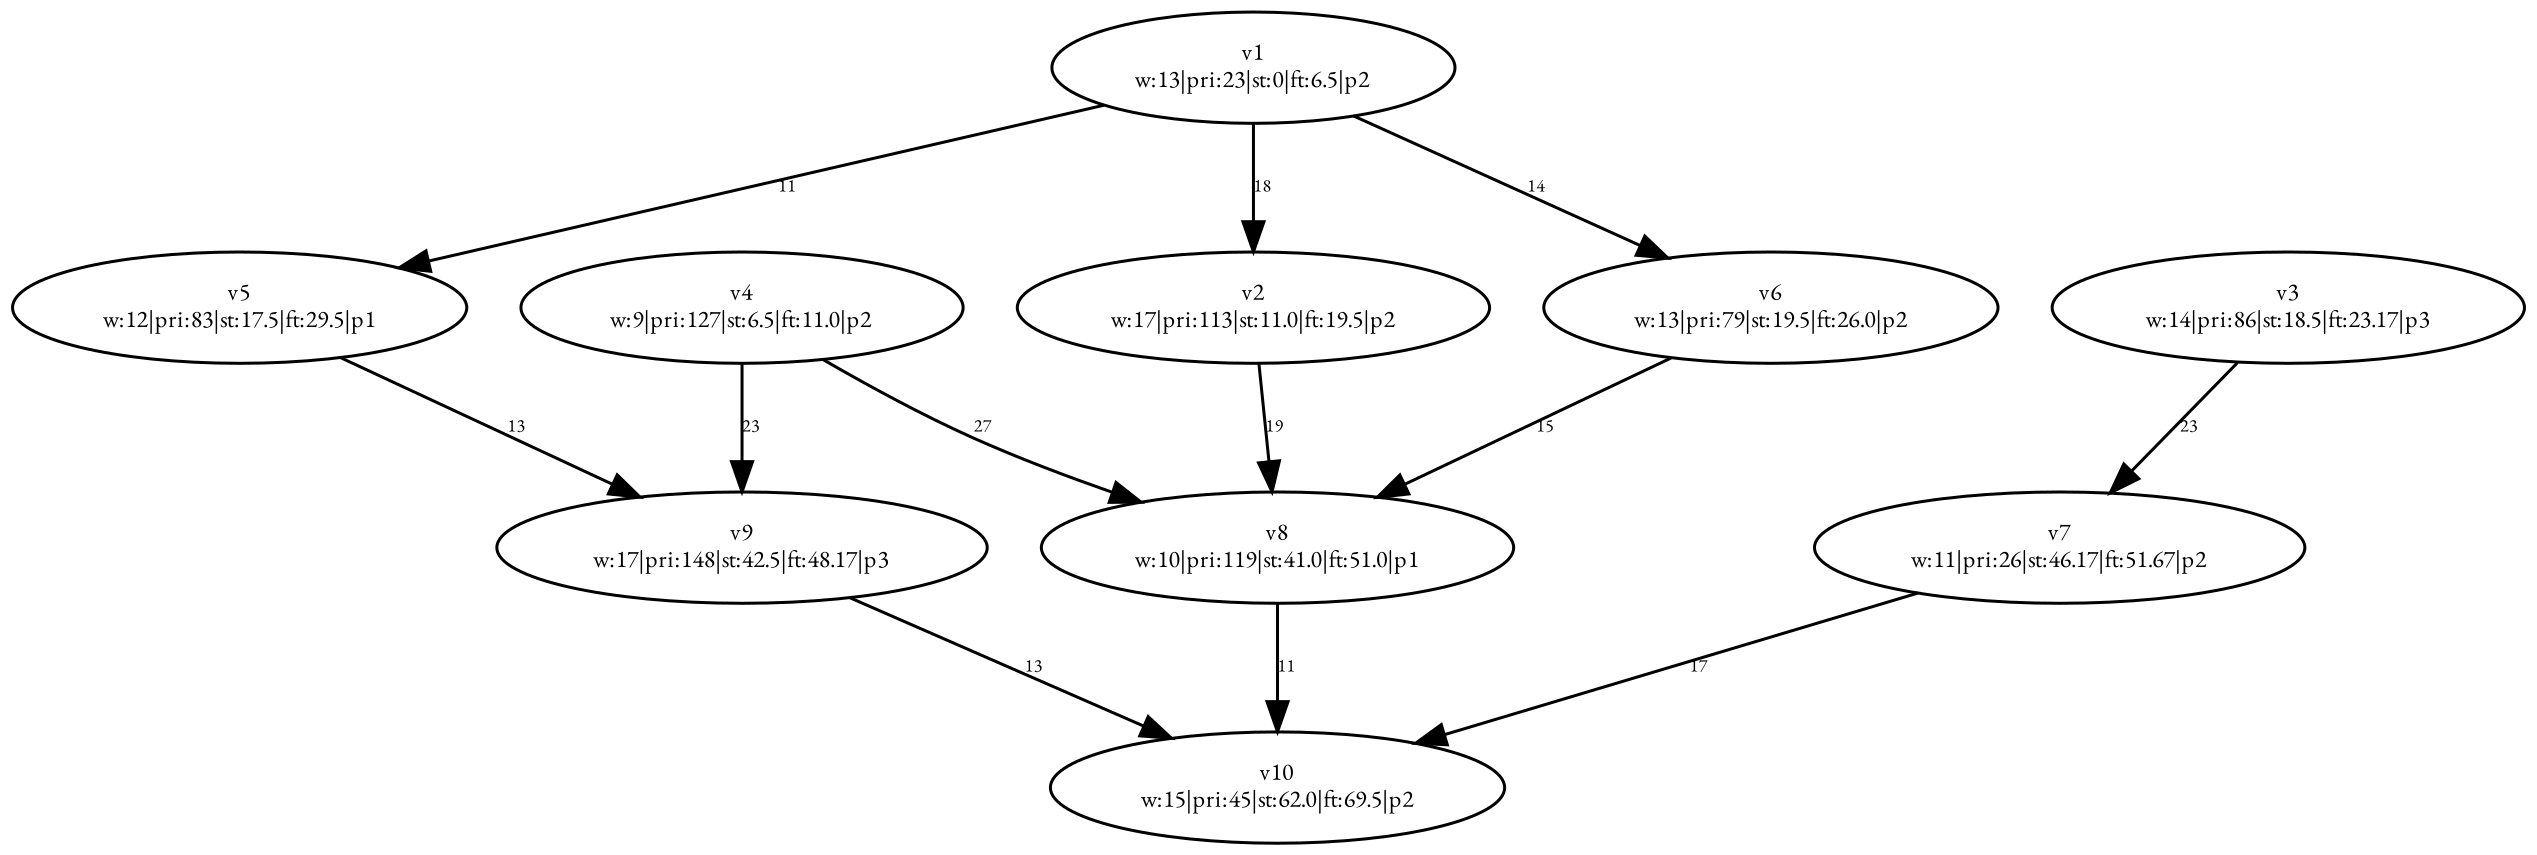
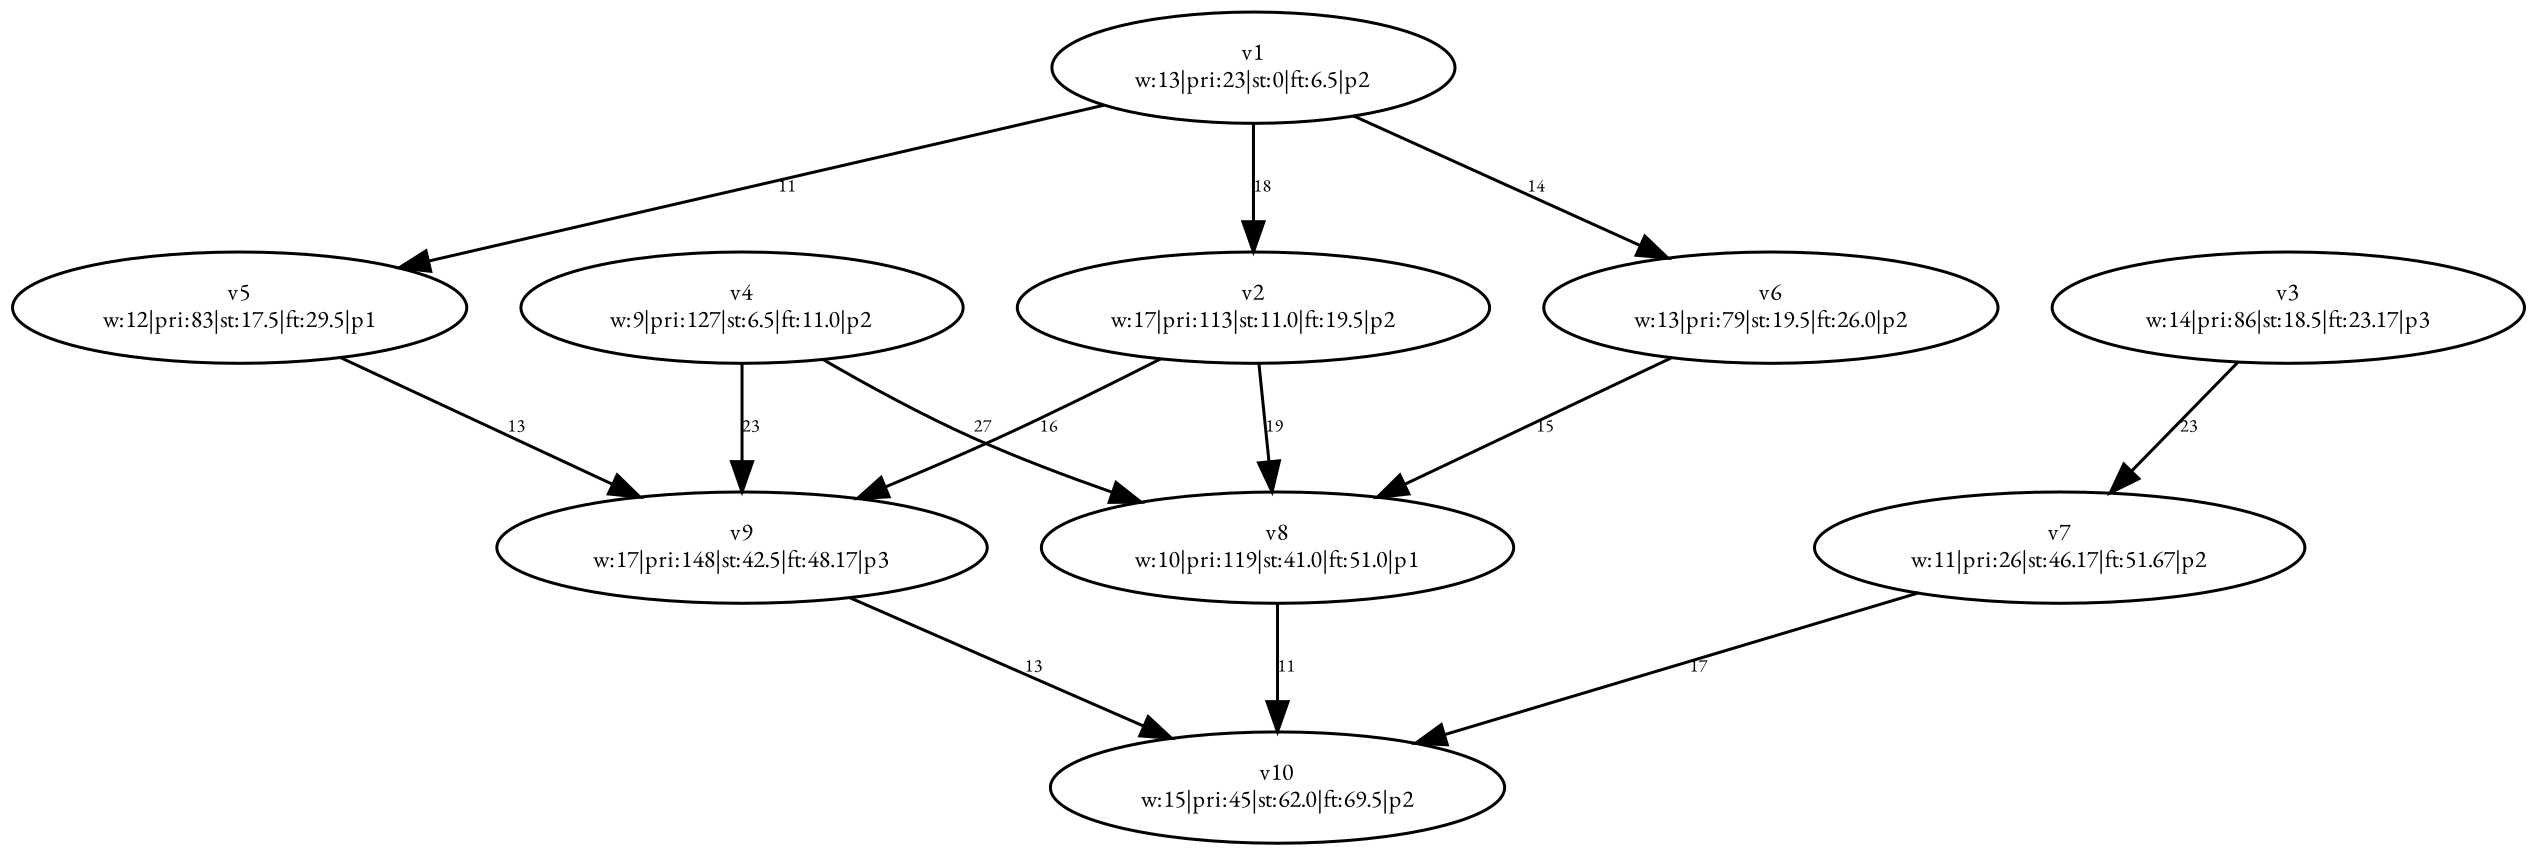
edge "v2 w:17|pri:113|st:11.0|ft:19.5|p2" -> "v9 w:17|pri:148|st:42.5|ft:48.17|p3": added, label "16"
